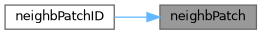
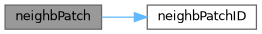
edge "neighbPatchID" -> "neighbPatch": reversed
